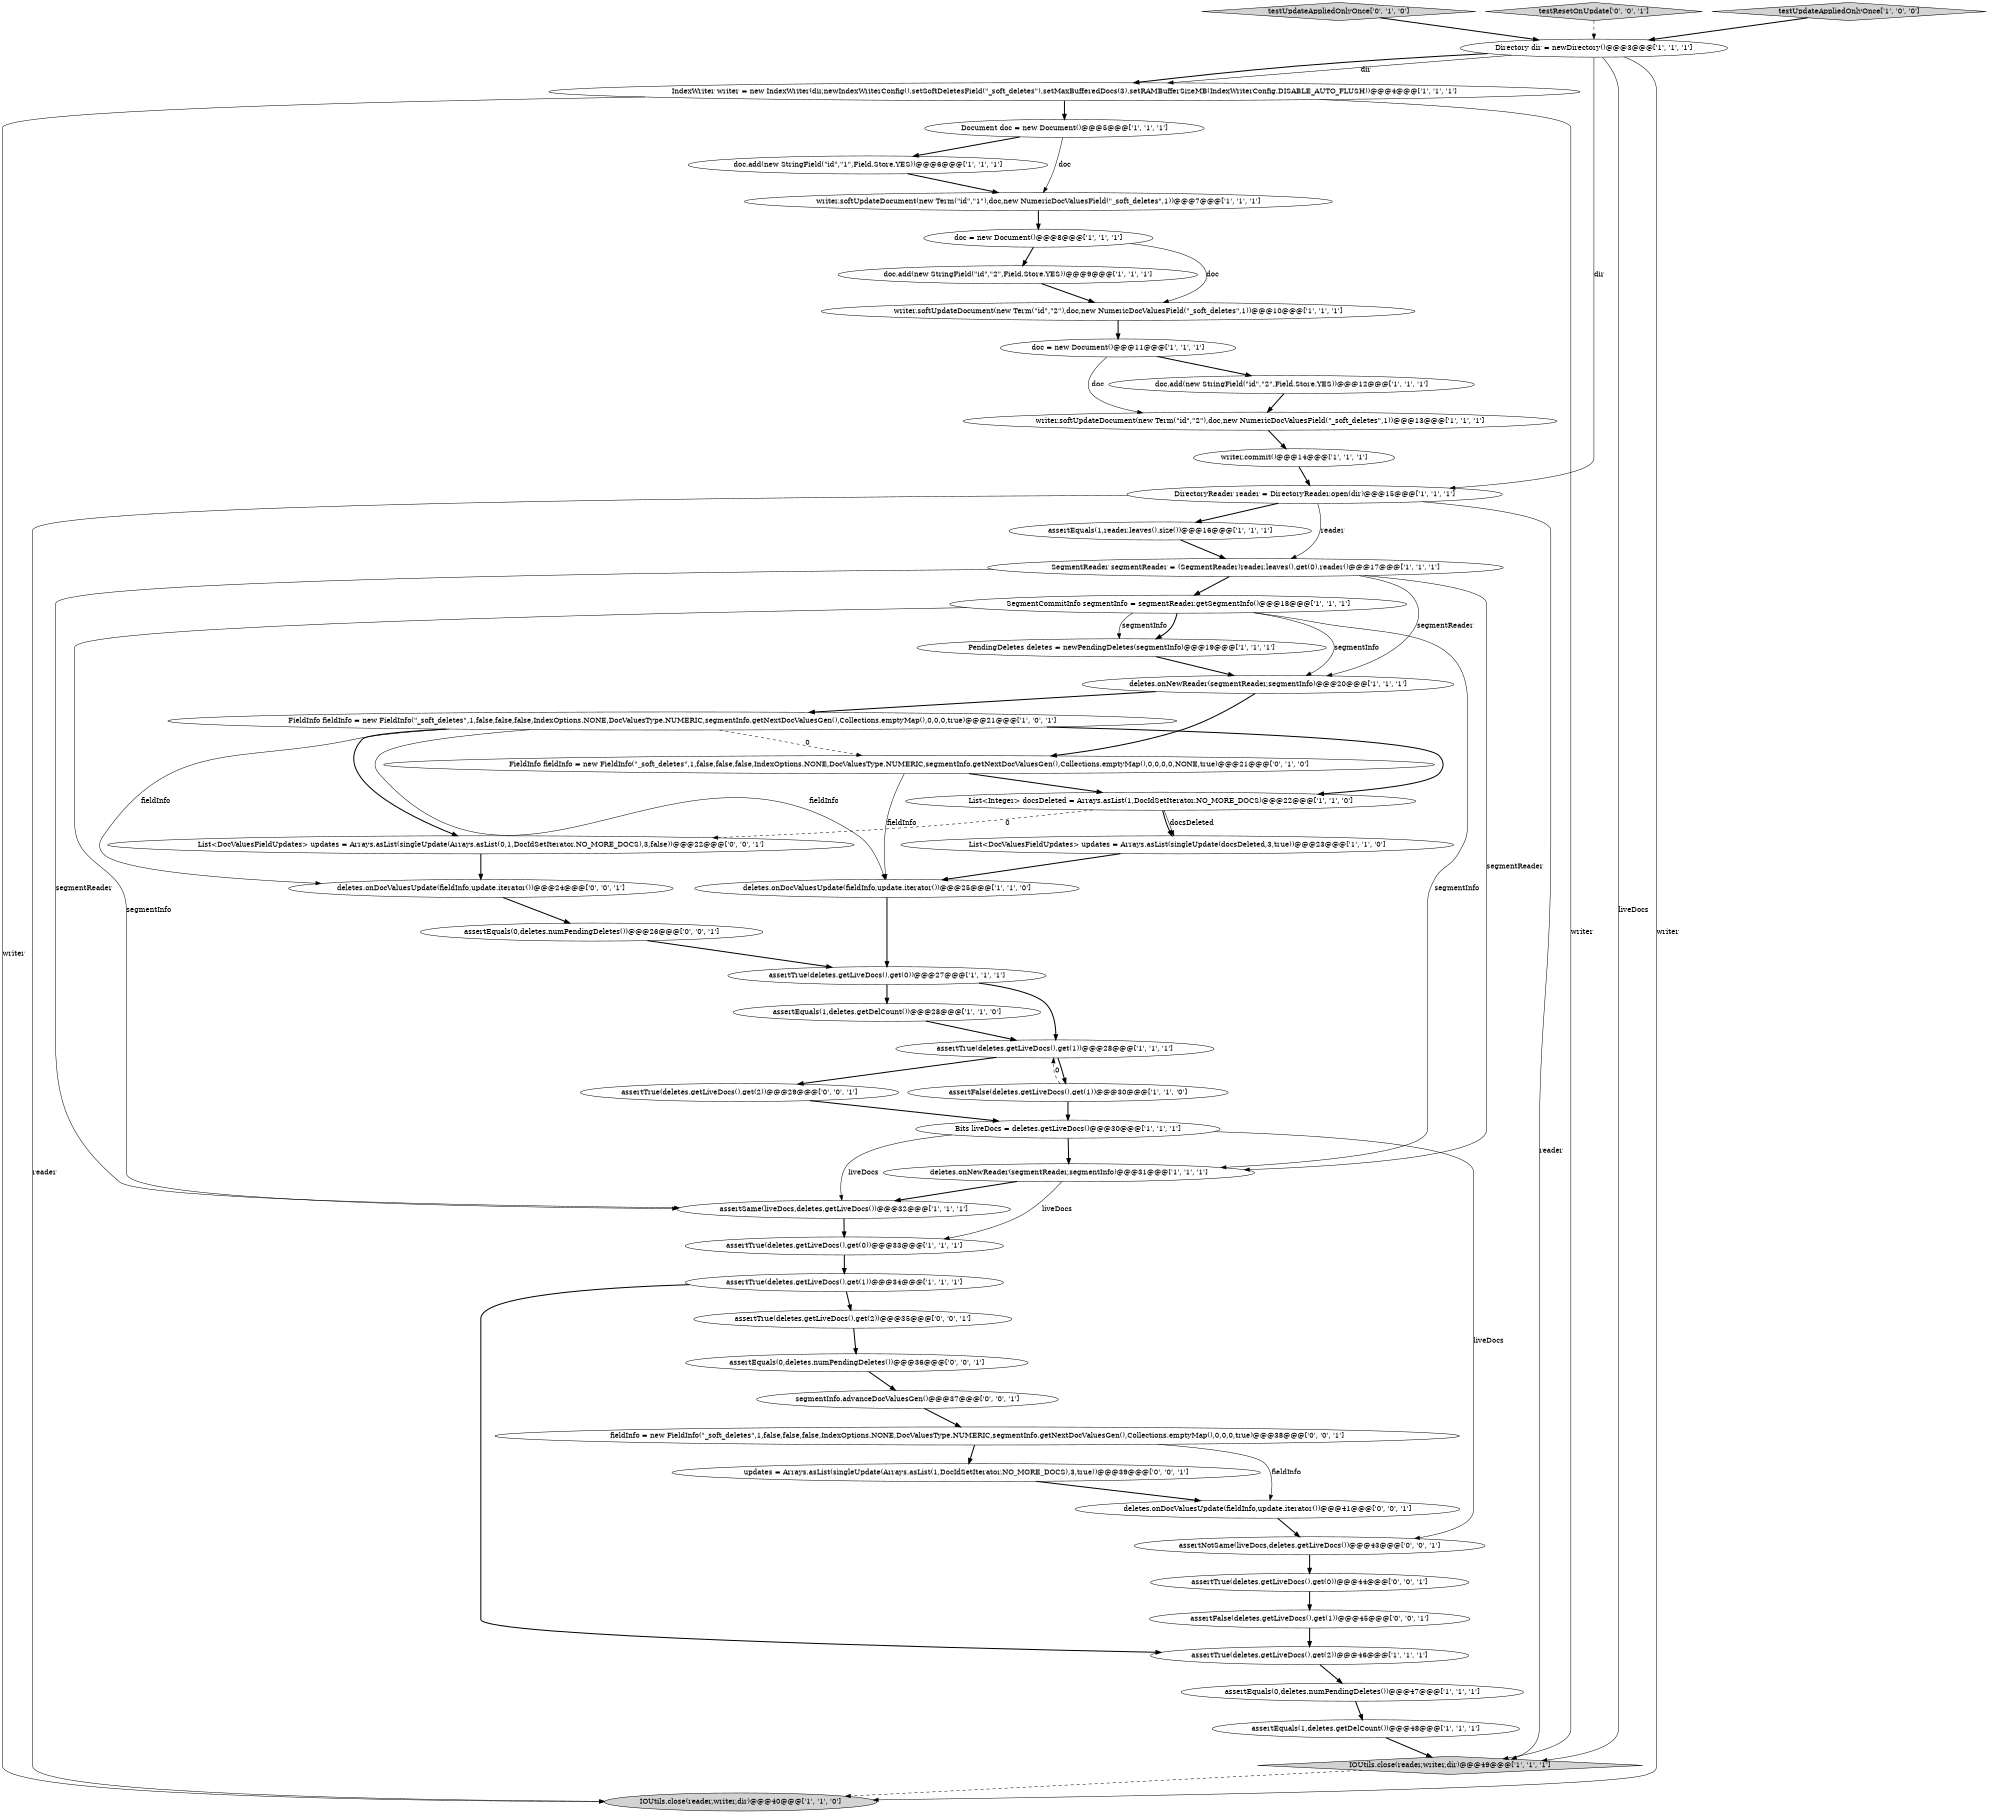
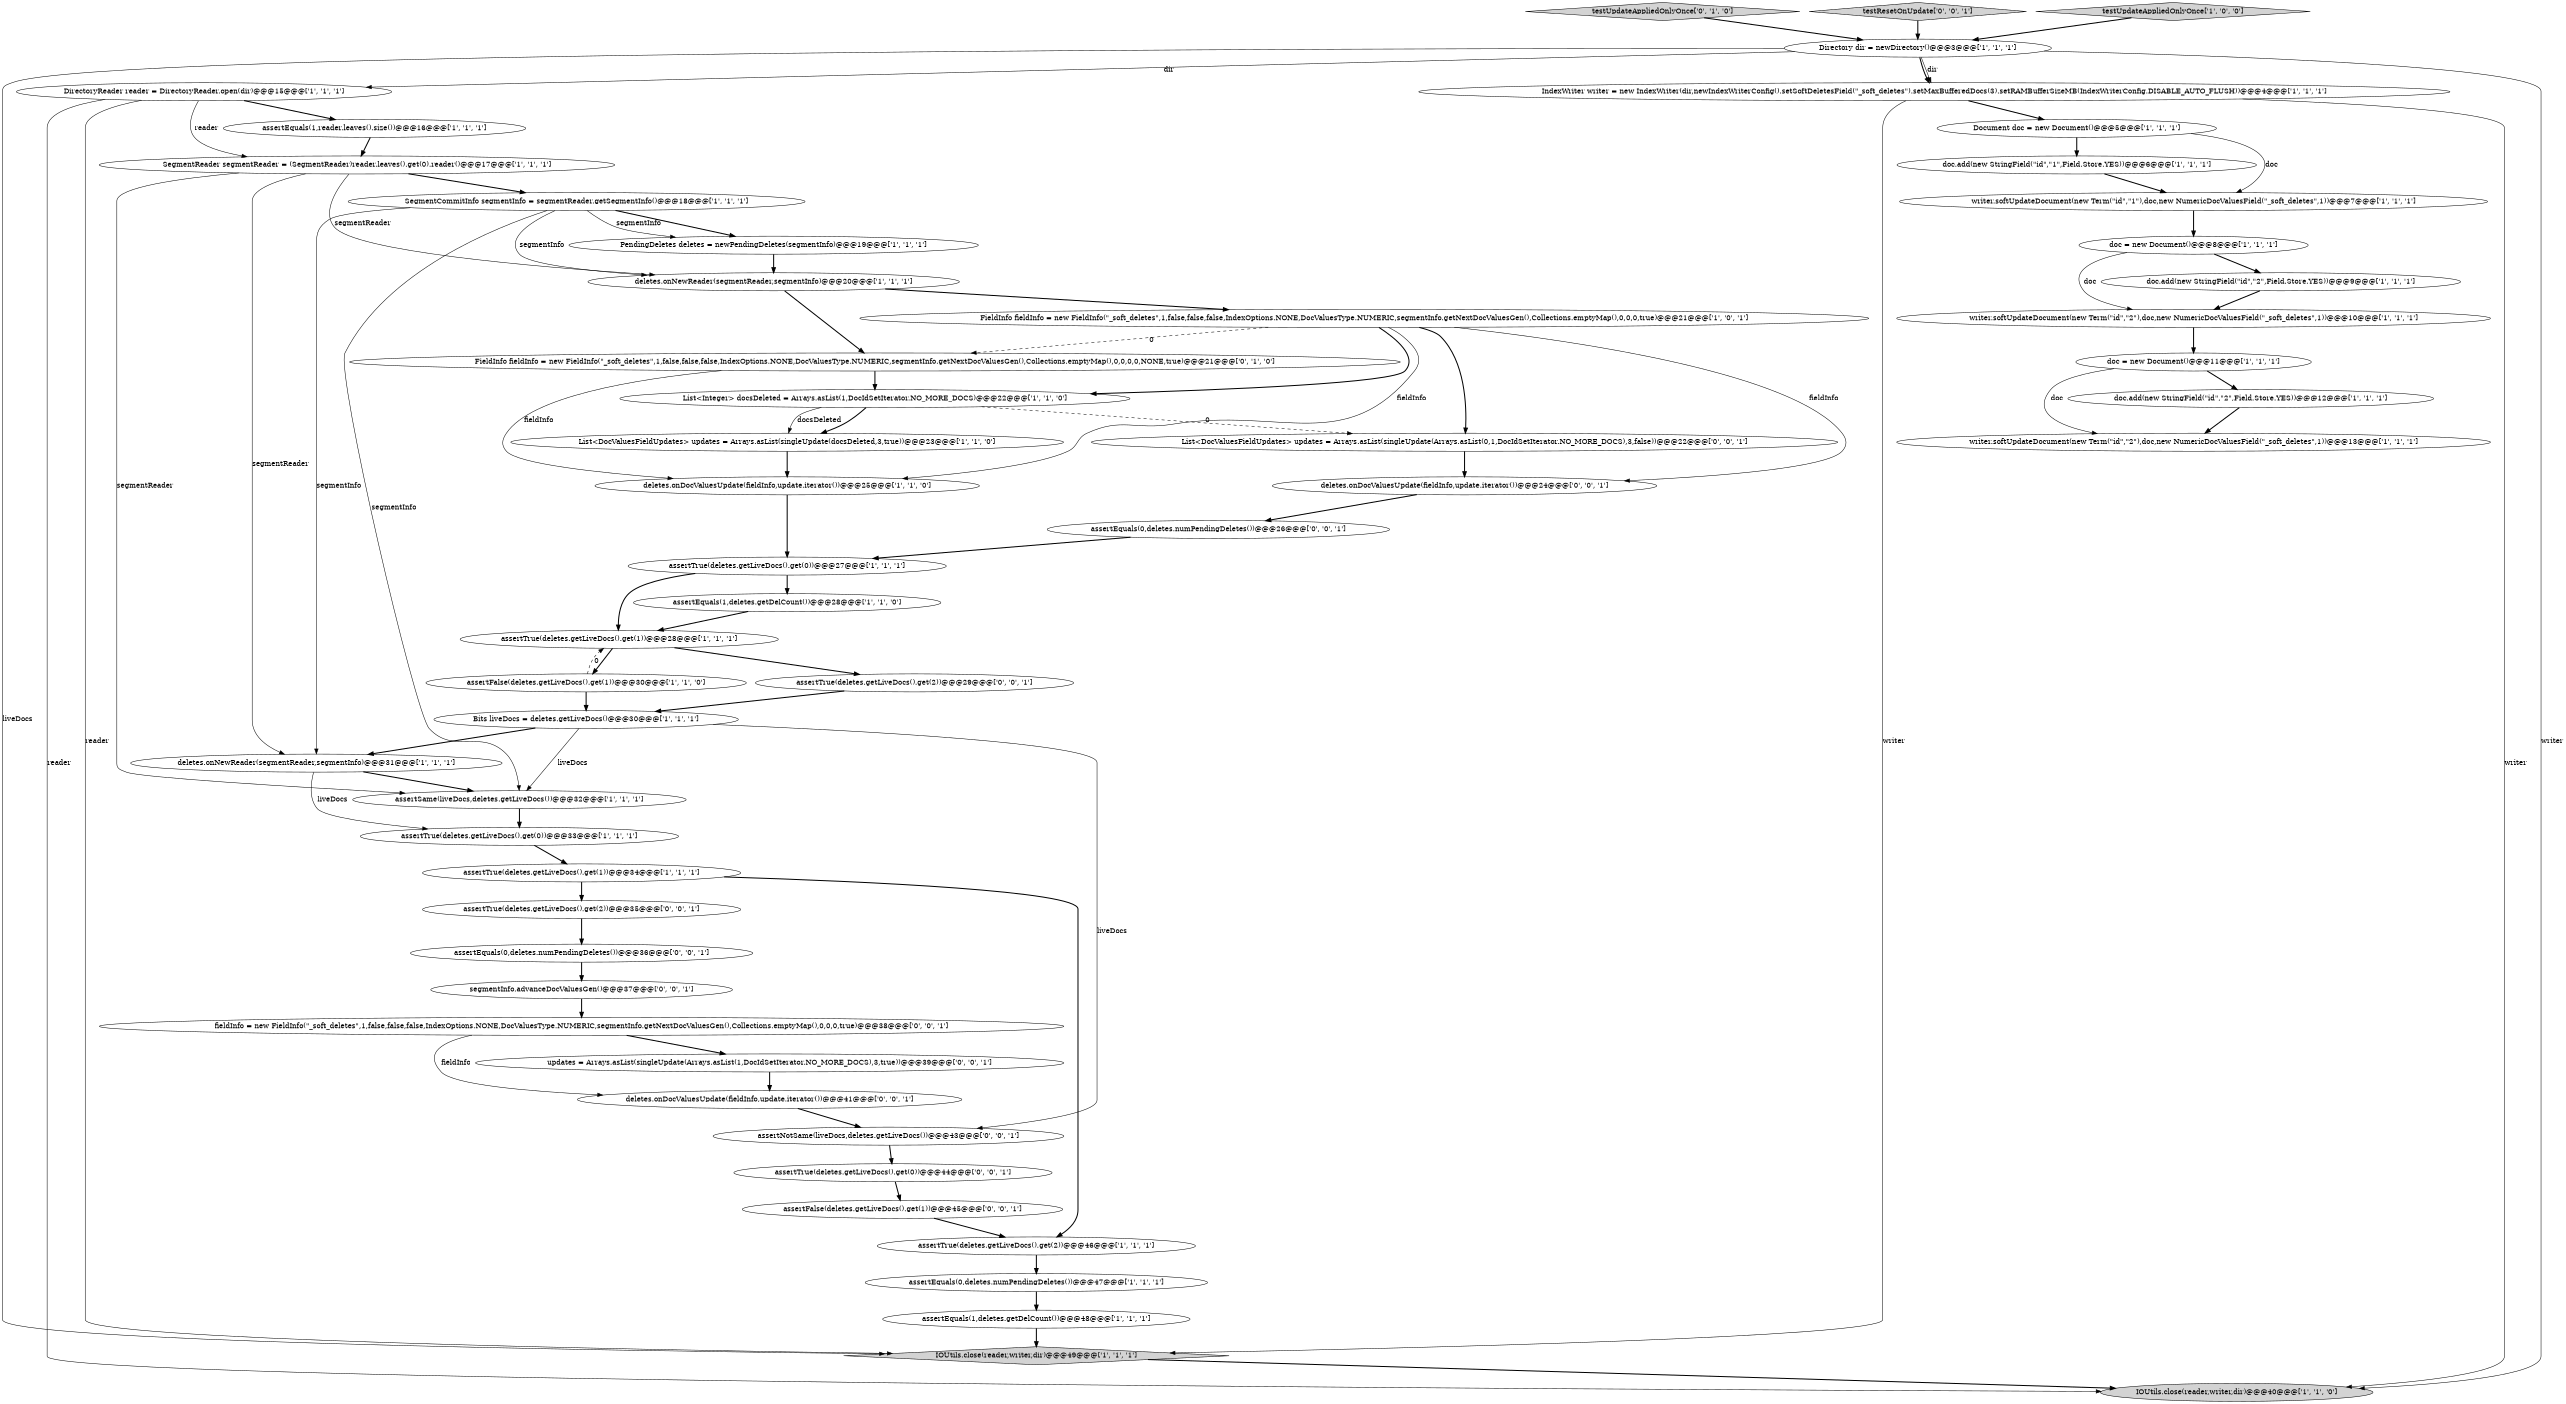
edge "testResetOnUpdate['0', '0', '1']" -> "Directory dir = newDirectory()@@@3@@@['1', '1', '1']": style dashed -> bold
node "writer.commit()@@@14@@@['1', '1', '1']": removed
edge "IOUtils.close(reader,writer,dir)@@@49@@@['1', '1', '1']" -> "IOUtils.close(reader,writer,dir)@@@40@@@['1', '1', '0']": style dashed -> bold
